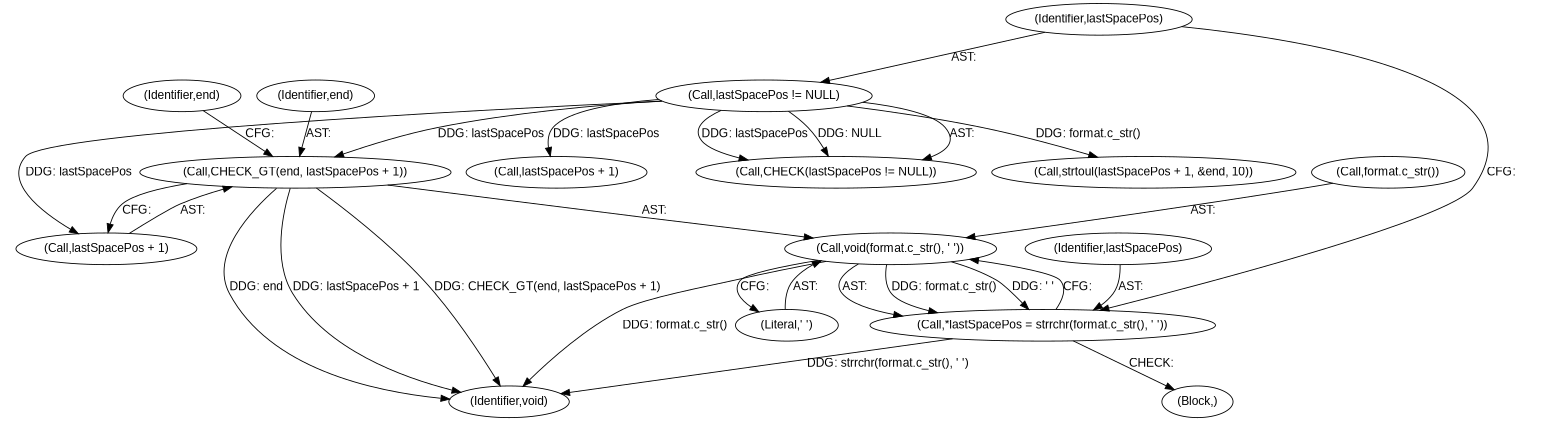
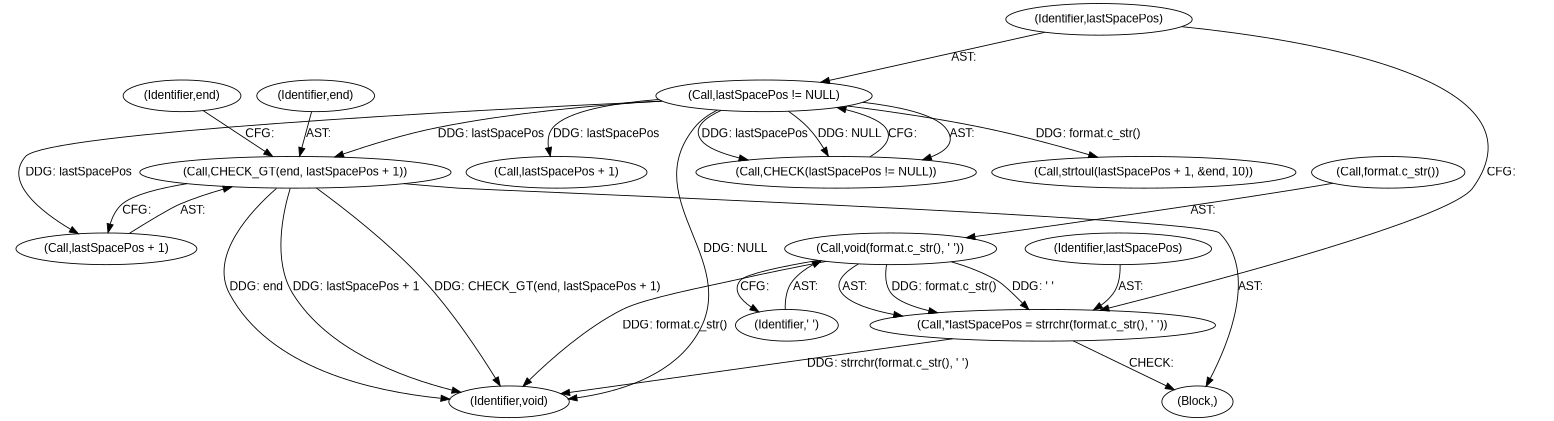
edge "(Call,CHECK(lastSpacePos != NULL))" -> "(Call,lastSpacePos != NULL)": added, label "CFG:"
edge "(Call,CHECK_GT(end, lastSpacePos + 1))" -> "(Call,void(format.c_str(), ' '))": now "(Call,CHECK_GT(end, lastSpacePos + 1))" -> "(Block,)"
edge "(Call,*lastSpacePos = strrchr(format.c_str(), ' '))" -> "(Call,void(format.c_str(), ' '))": removed, label "CFG:"
edge "(Call,lastSpacePos != NULL)" -> "(Identifier,void)": added, label "DDG: NULL"
node "(Literal,' ')": label "(Literal,' ')" -> "(Identifier,' ')"
